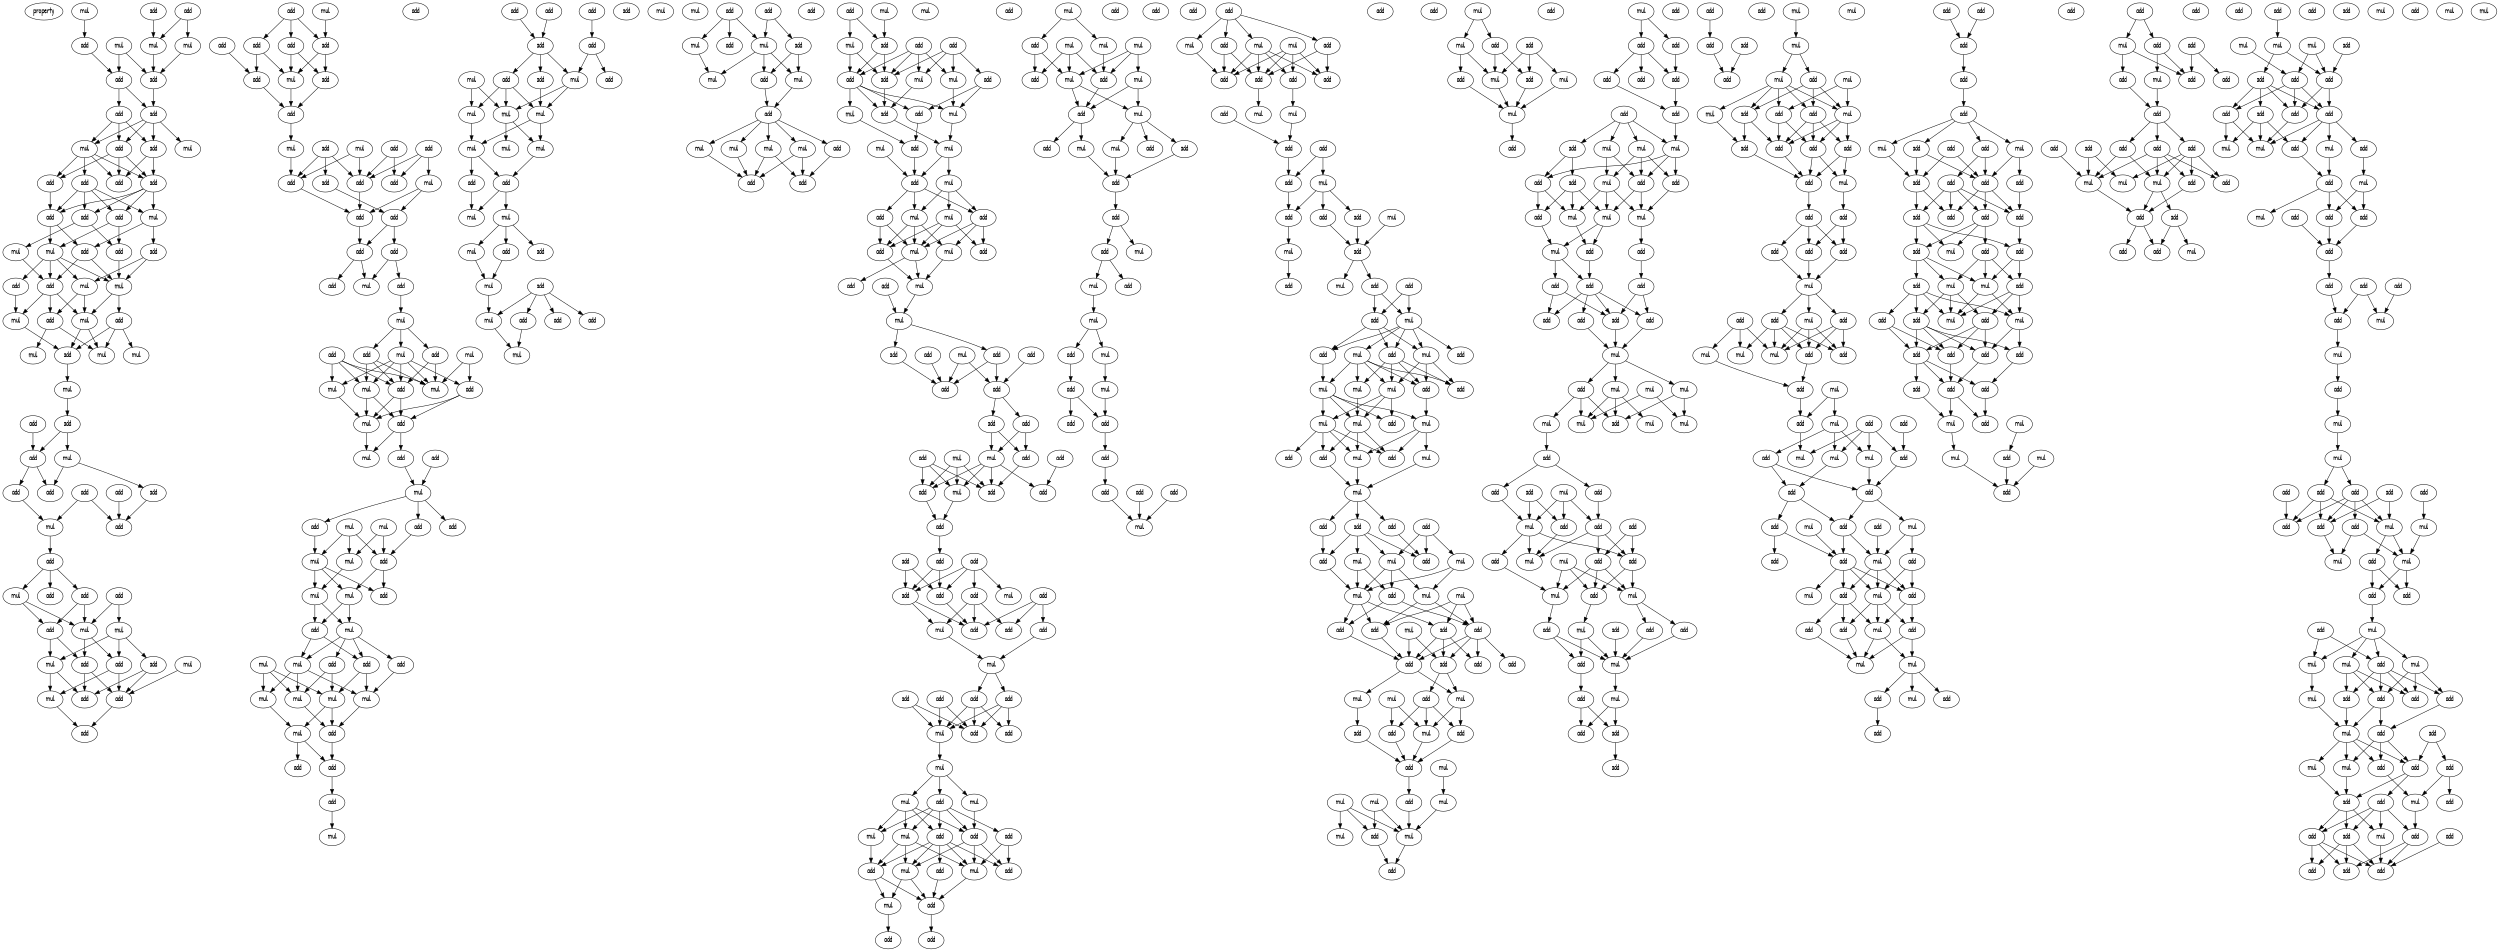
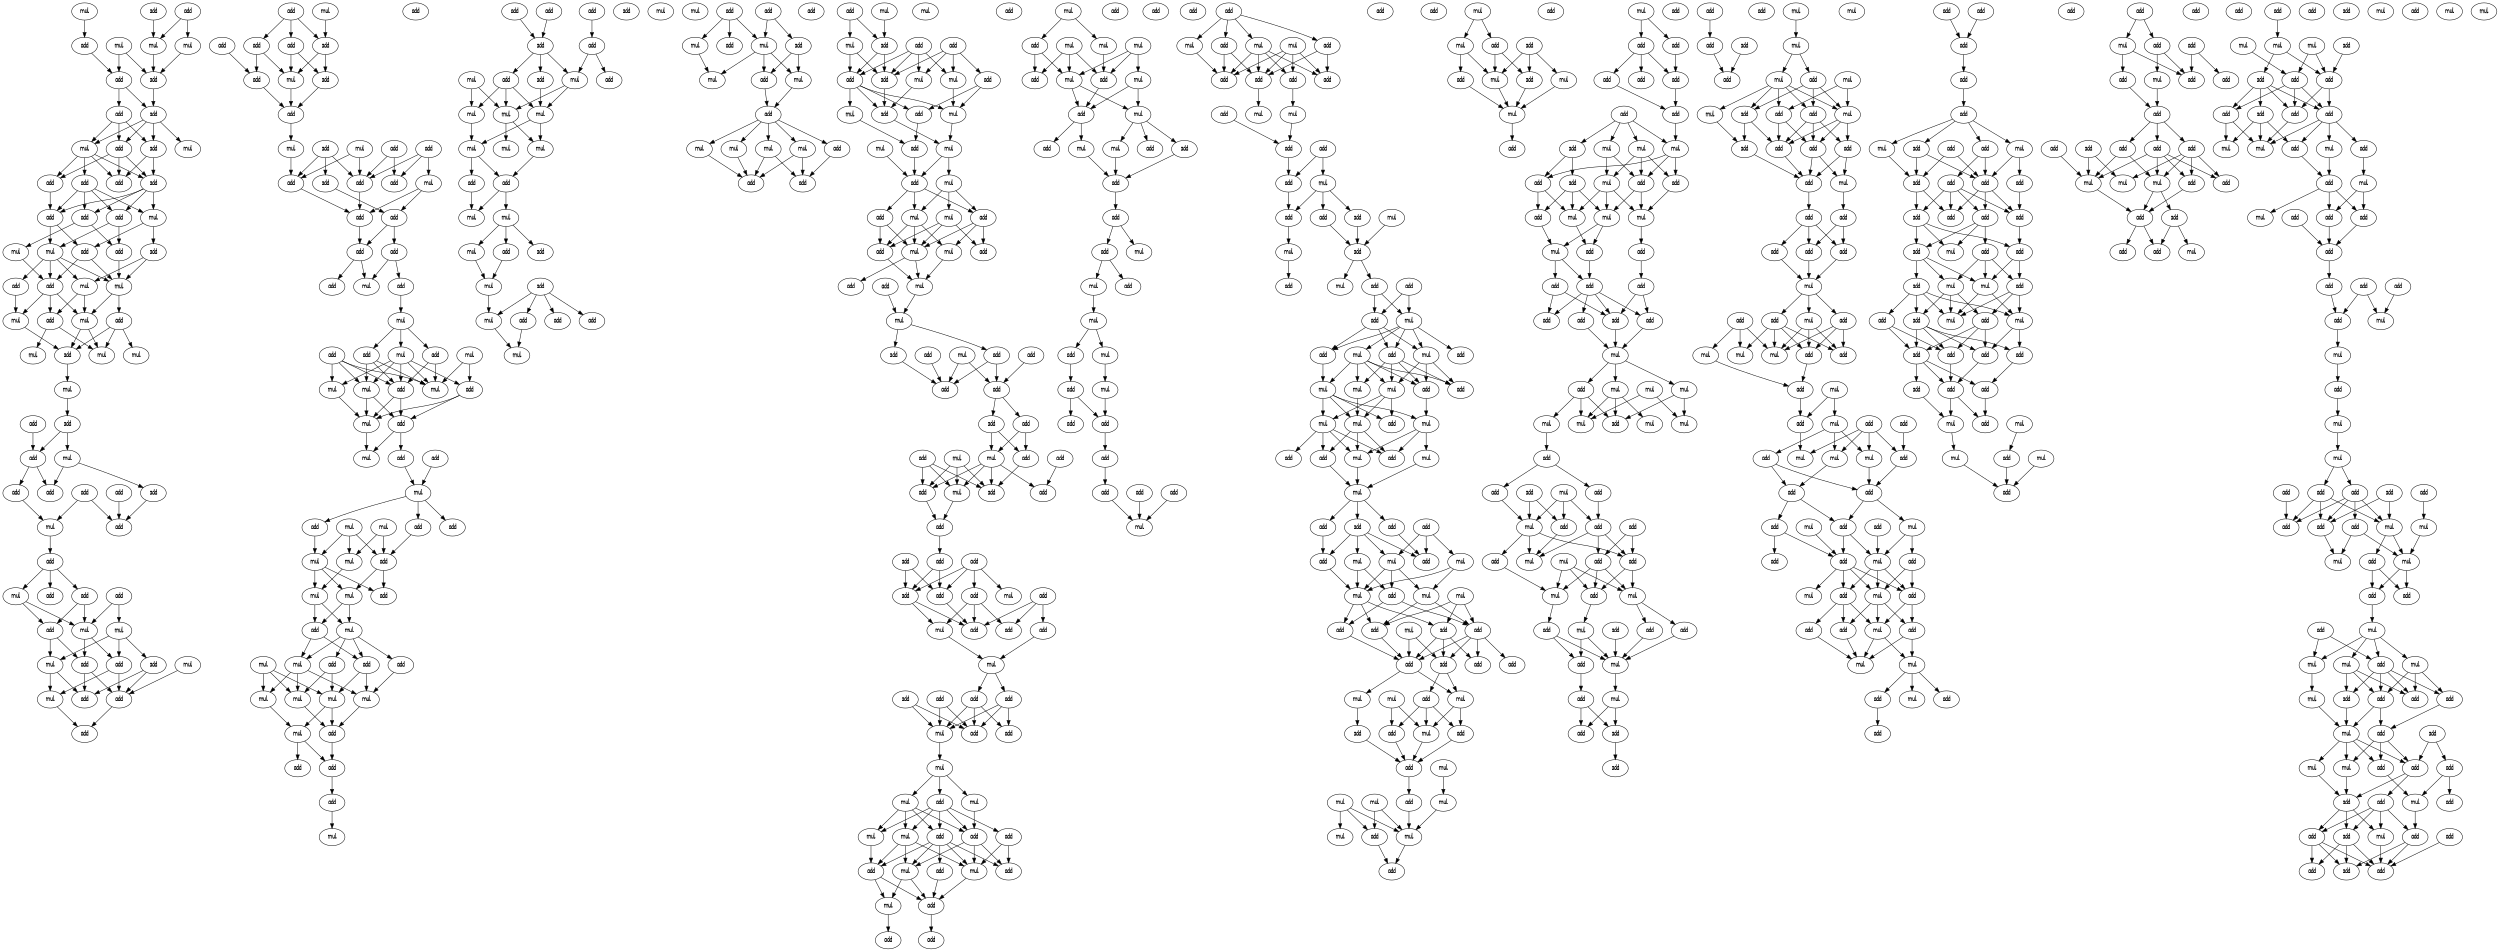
node "property": removed
